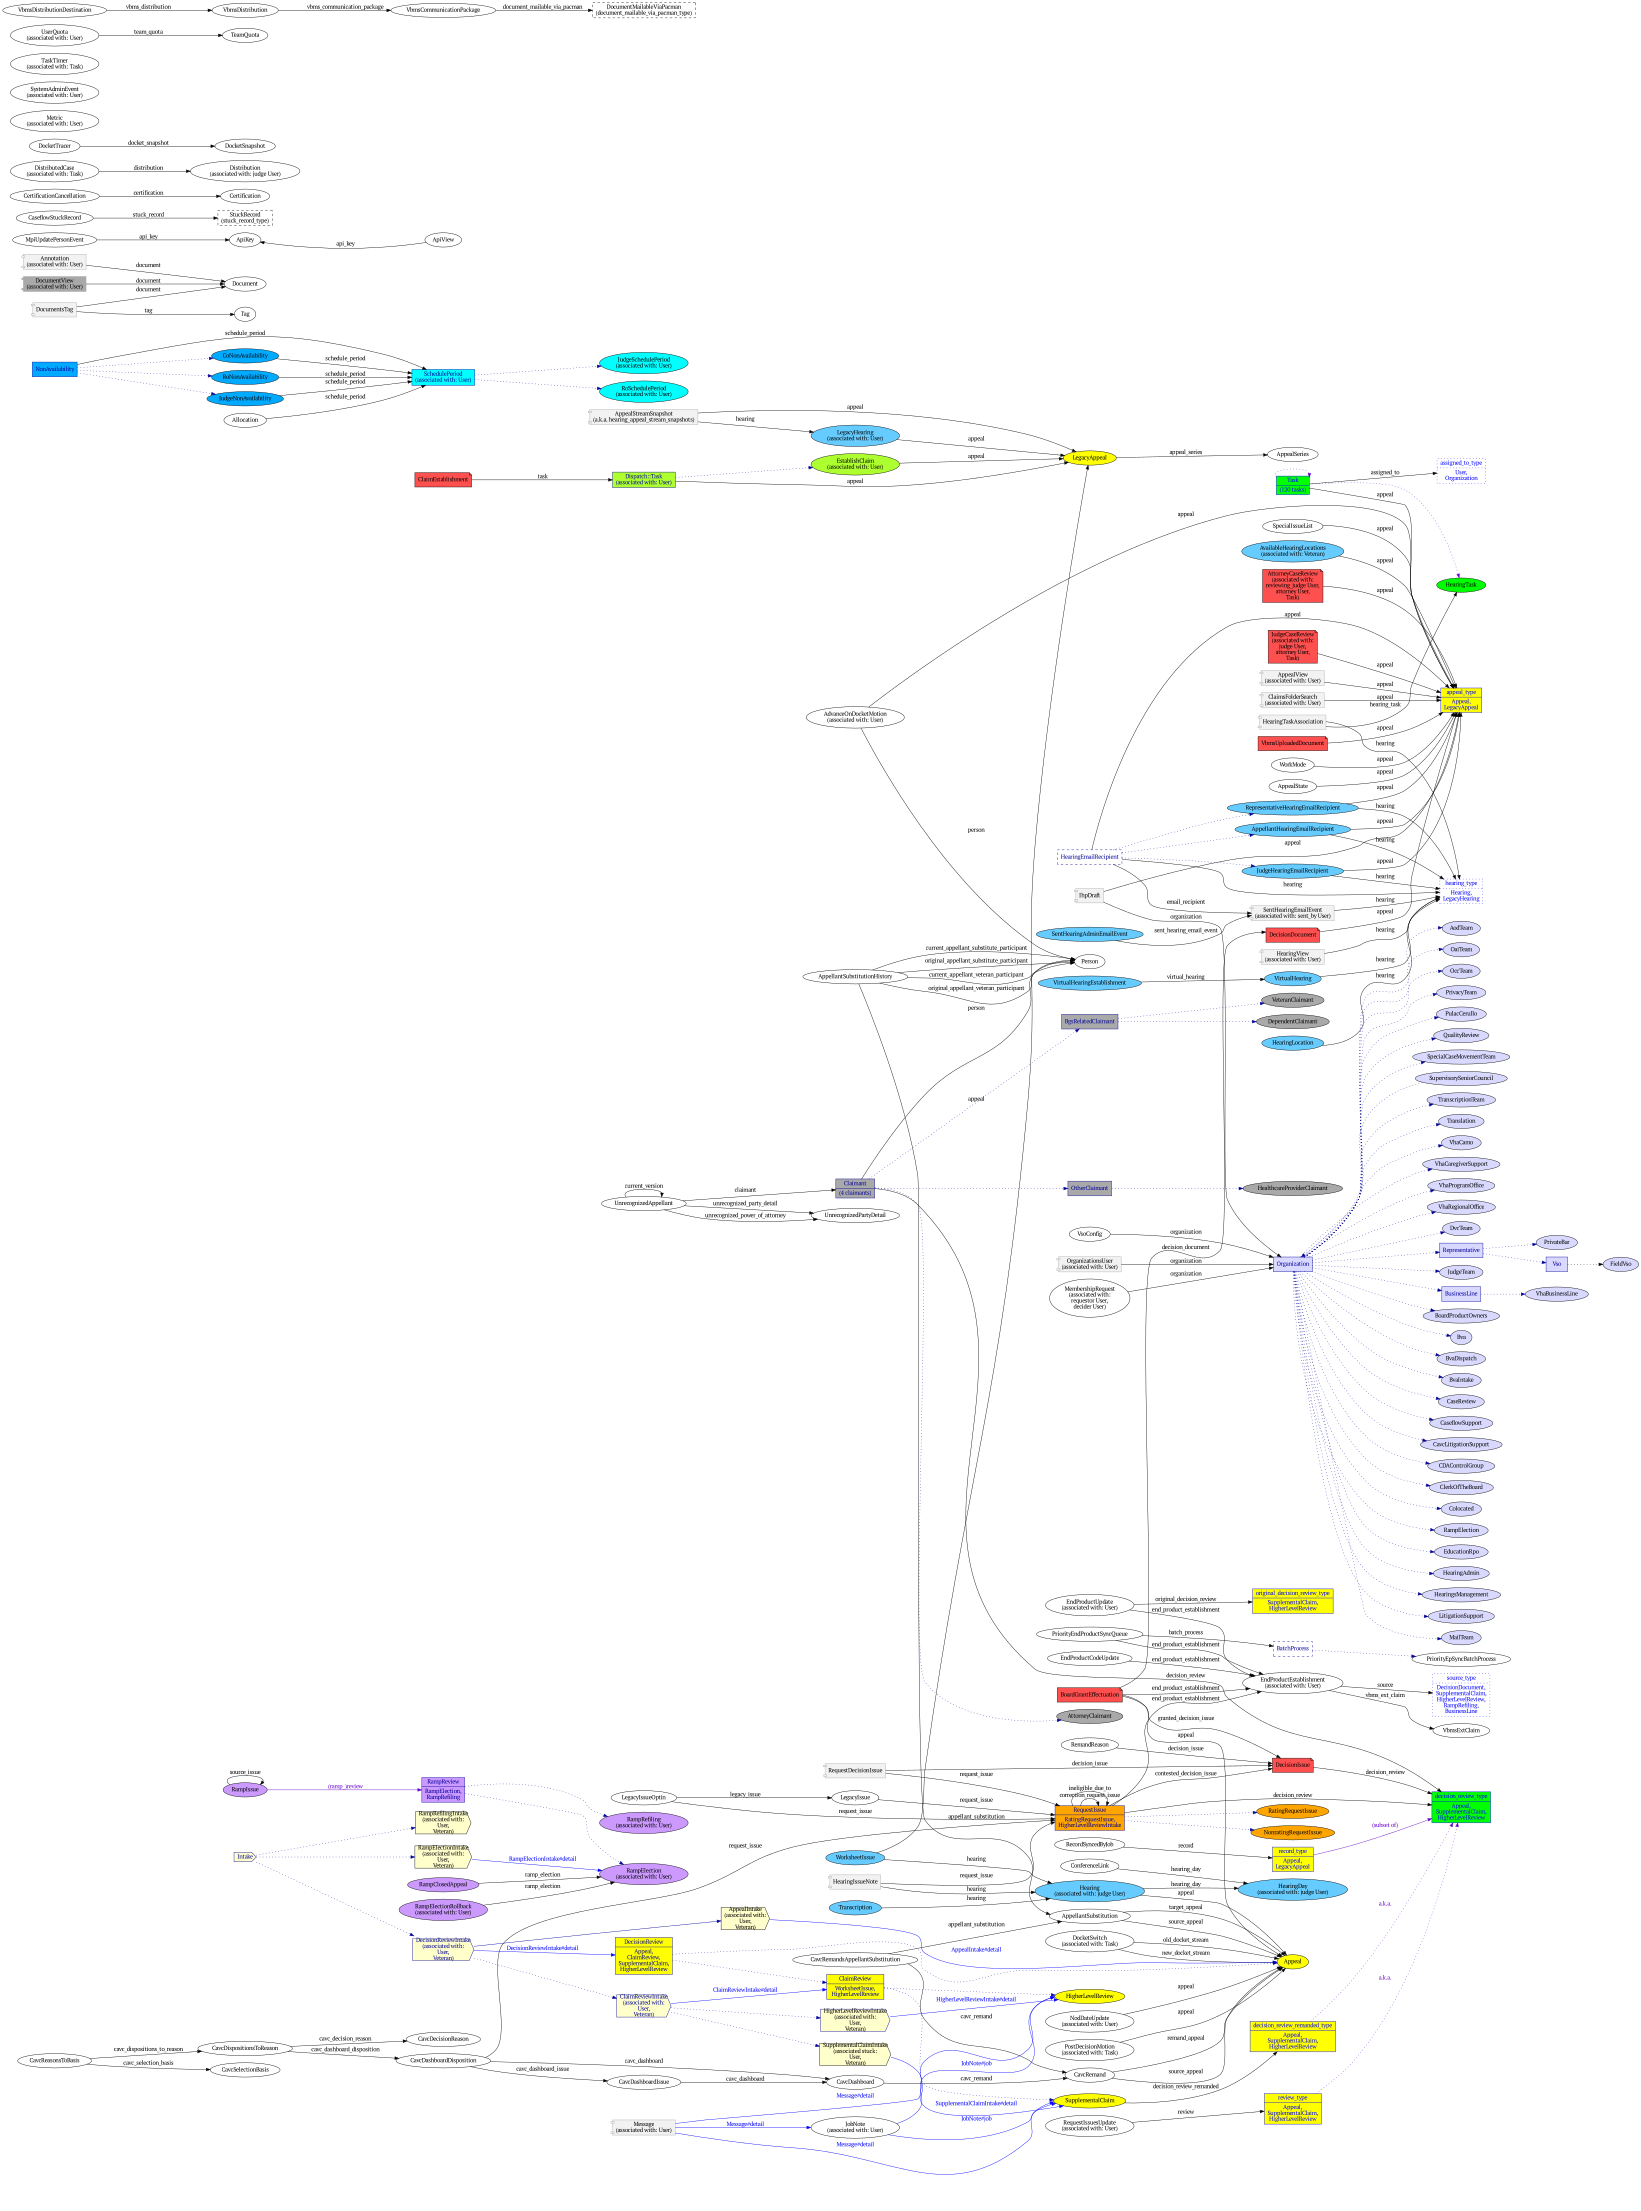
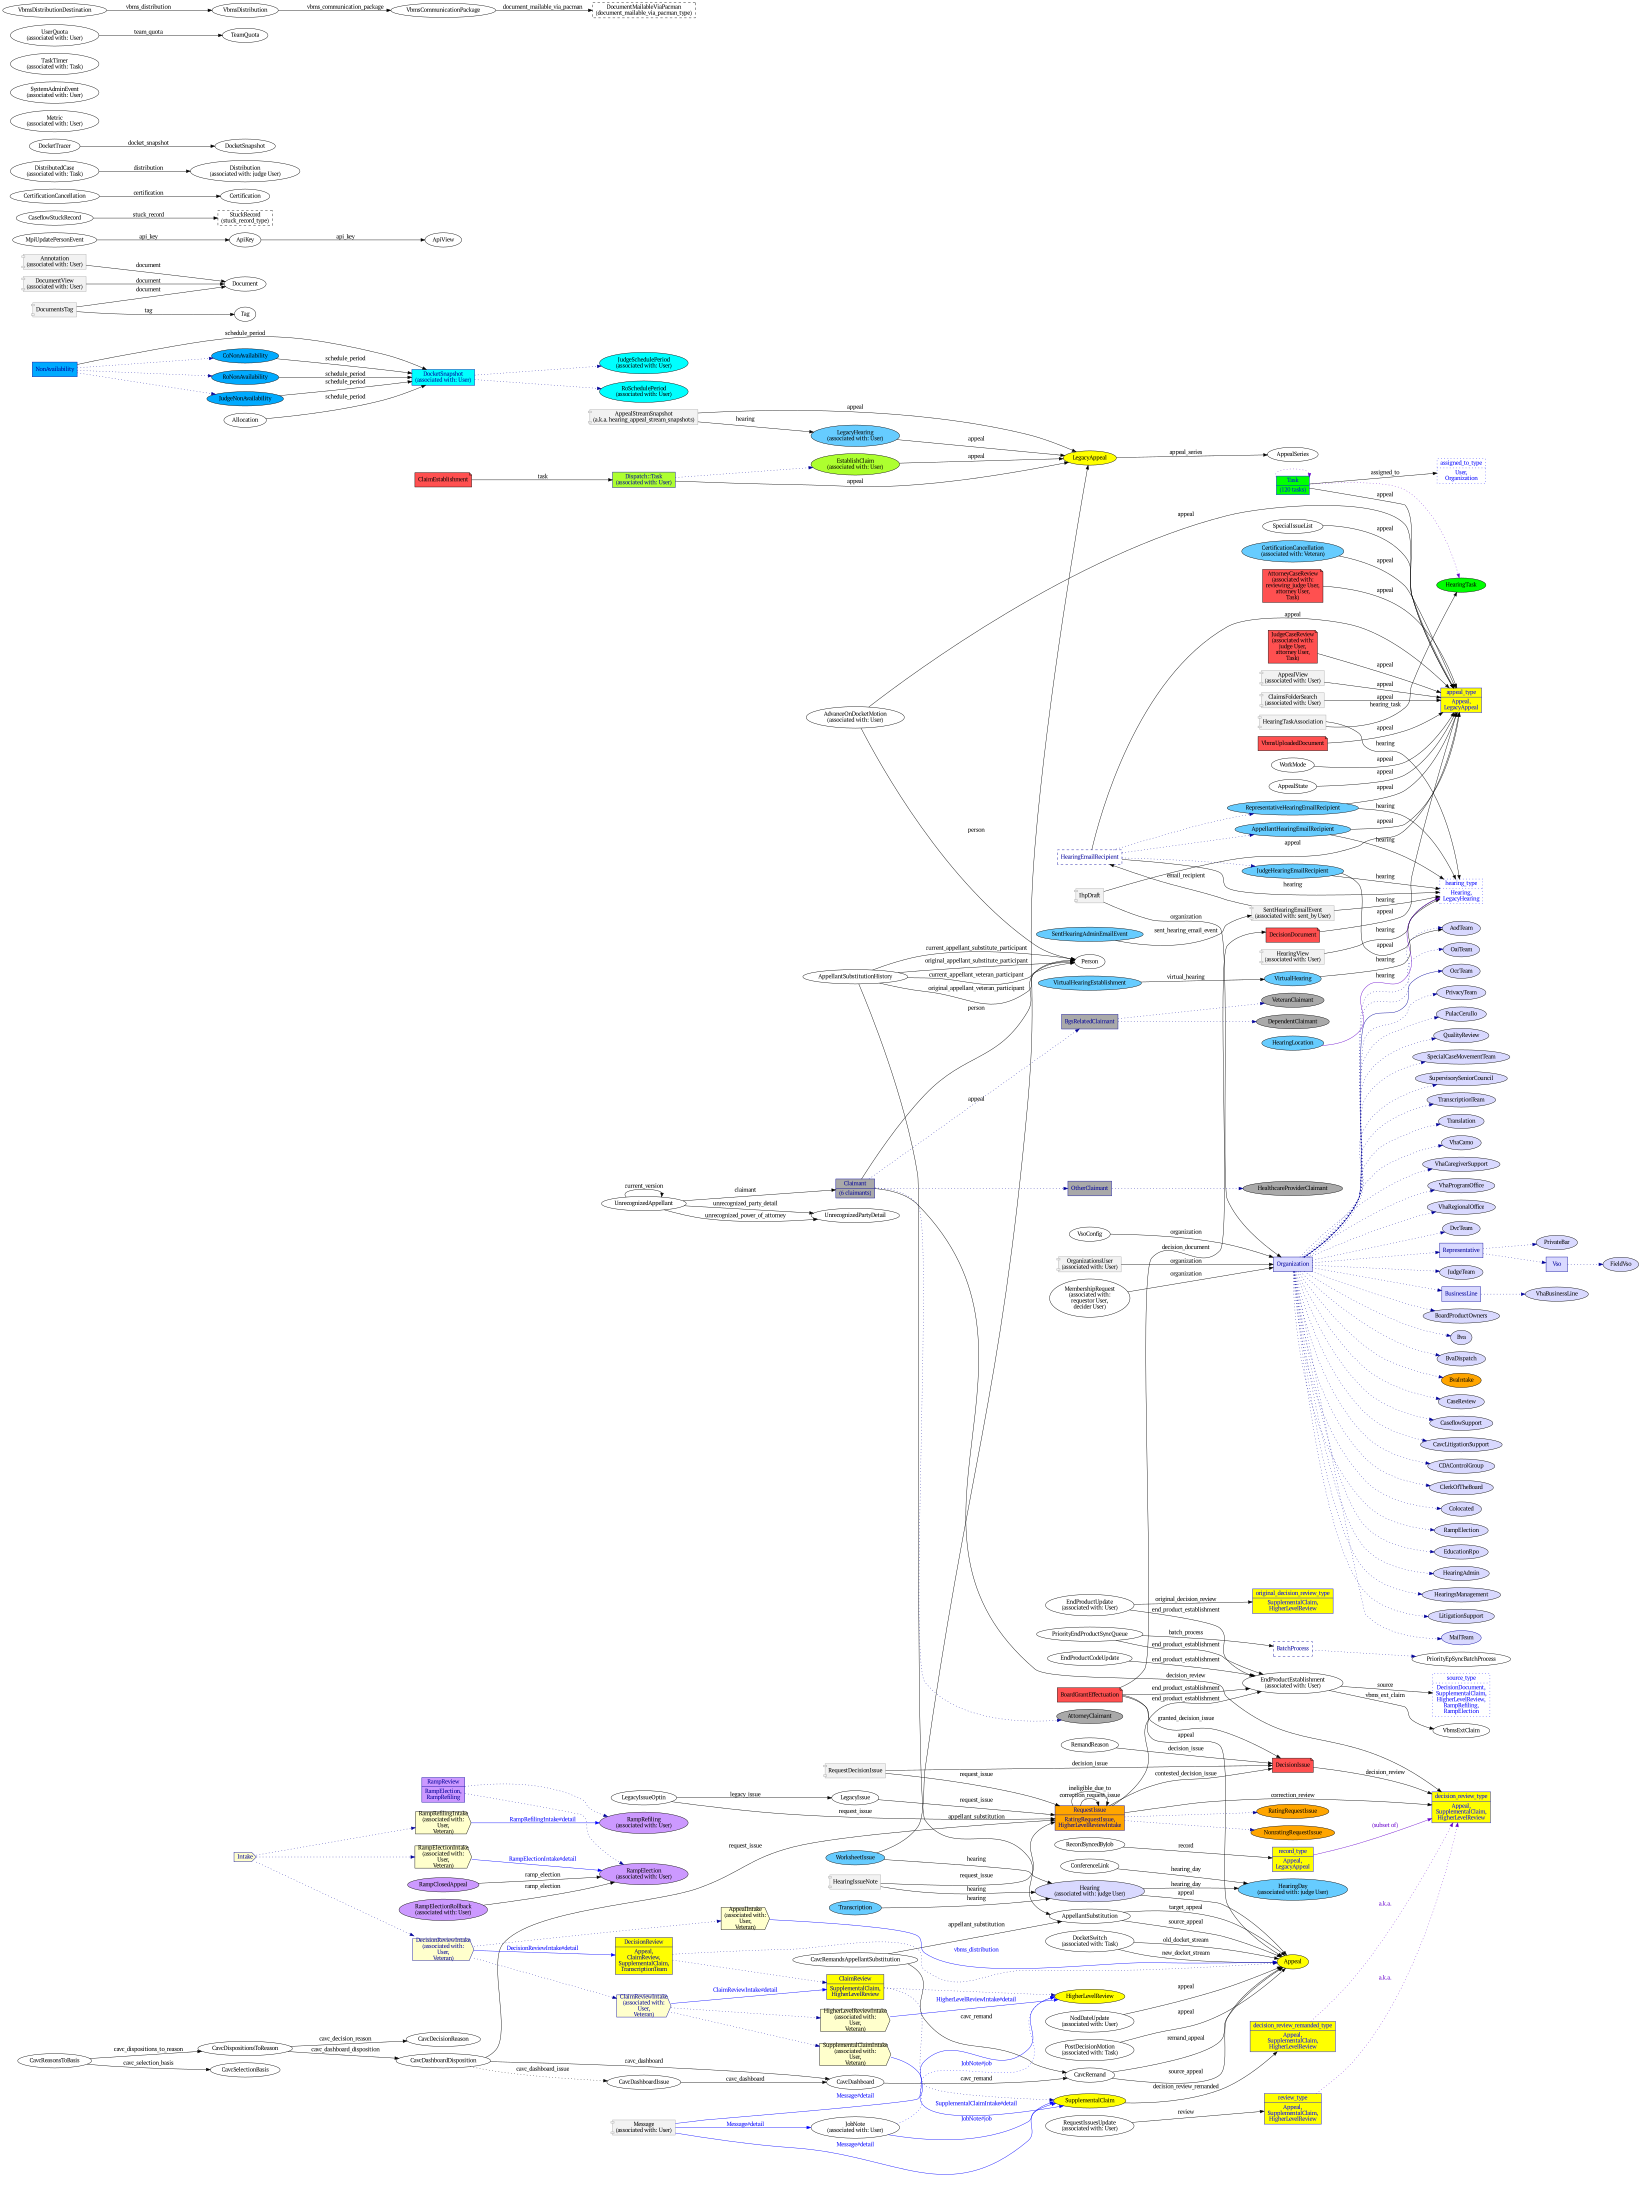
edge "ApiView" -> "ApiKey": reversed
node "DocumentView (associated with: User)": fillcolor #a9a9a9 -> #f2f2f2
node "SchedulePeriod (associated with: User)": label "SchedulePeriod (associated with: User)" -> "DocketSnapshot (associated with: User)"
node "AvailableHearingLocations (associated with: Veteran)": label "AvailableHearingLocations (associated with: Veteran)" -> "CertificationCancellation (associated with: Veteran)"
edge "JudgeHearingEmailRecipient" -> "appeal_type": now "JudgeHearingEmailRecipient" -> "AodTeam"
edge "HearingEmailRecipient" -> "SentHearingEmailEvent (associated with: sent_by User)": reversed
edge "HearingLocation" -> "hearing_type": color black -> #6600cc
edge "Organization" -> "OccTeam": style dotted -> solid
edge "SupervisorySeniorCouncil" -> "Organization": reversed
node "Claimant": text "(4 claimants)" -> "(6 claimants)"
edge "Vso" -> "FieldVso": color black -> #000099
node "BvaIntake": fillcolor #d9d9ff -> #ffa500
node "MailTeam": color black -> #000099
node "source_type": text "BusinessLine" -> "RampElection"
node "RampIssue": removed
edge "RequestIssue" -> "decision_review_type": label "decision_review" -> "correction_review"
node "decision_review_type": fillcolor #00ff00 -> #ffff00
edge "RampRefilingIntake (associated with: User, Veteran)" -> "RampRefiling (associated with: User)": added, label "RampRefilingIntake#detail"
node "Hearing (associated with: judge User)": fillcolor #66ccff -> #d9d9ff
edge "DecisionReviewIntake (associated with: User, Veteran)" -> "AppealIntake (associated with: User, Veteran)": style solid -> dotted
edge "AppealIntake (associated with: User, Veteran)" -> "Appeal": label "AppealIntake#detail" -> "vbms_distribution"
node "DecisionReview": text "HigherLevelReview" -> "TranscriptionTeam"
node "ClaimReview": text "WorksheetIssue," -> "SupplementalClaim,"
node "HigherLevelReviewIntake (associated with: User, Veteran)": color #000099 -> black
node "SupplementalClaimIntake (associated stuck: User, Veteran)": label "SupplementalClaimIntake (associated stuck: User, Veteran)" -> "SupplementalClaimIntake (associated with: User, Veteran)"
edge "JobNote (associated with: User)" -> "HigherLevelReview": style solid -> dotted
edge "CavcDashboardDisposition" -> "CavcDashboardIssue": style solid -> dotted
